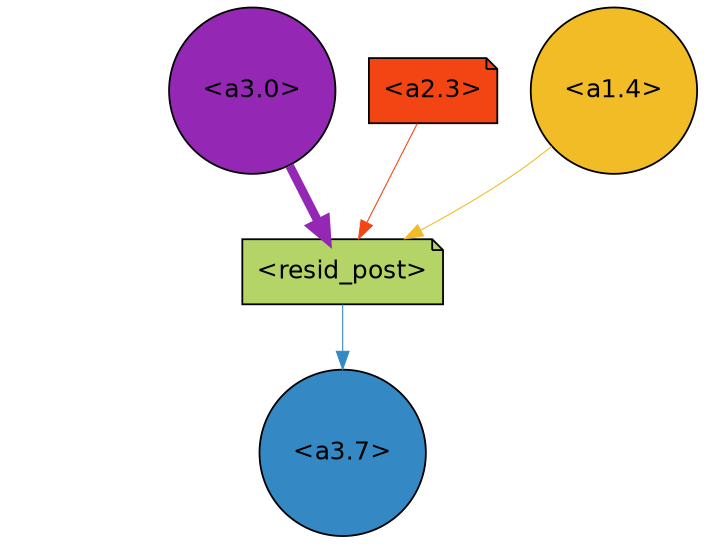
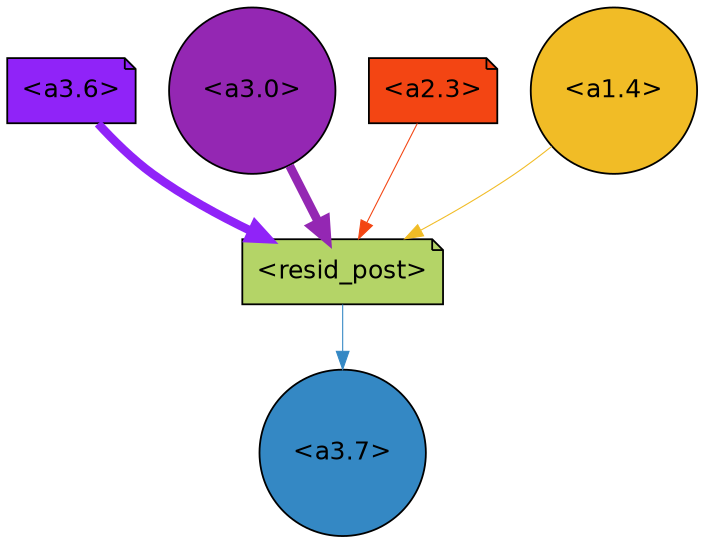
node "<a3.6>": added
